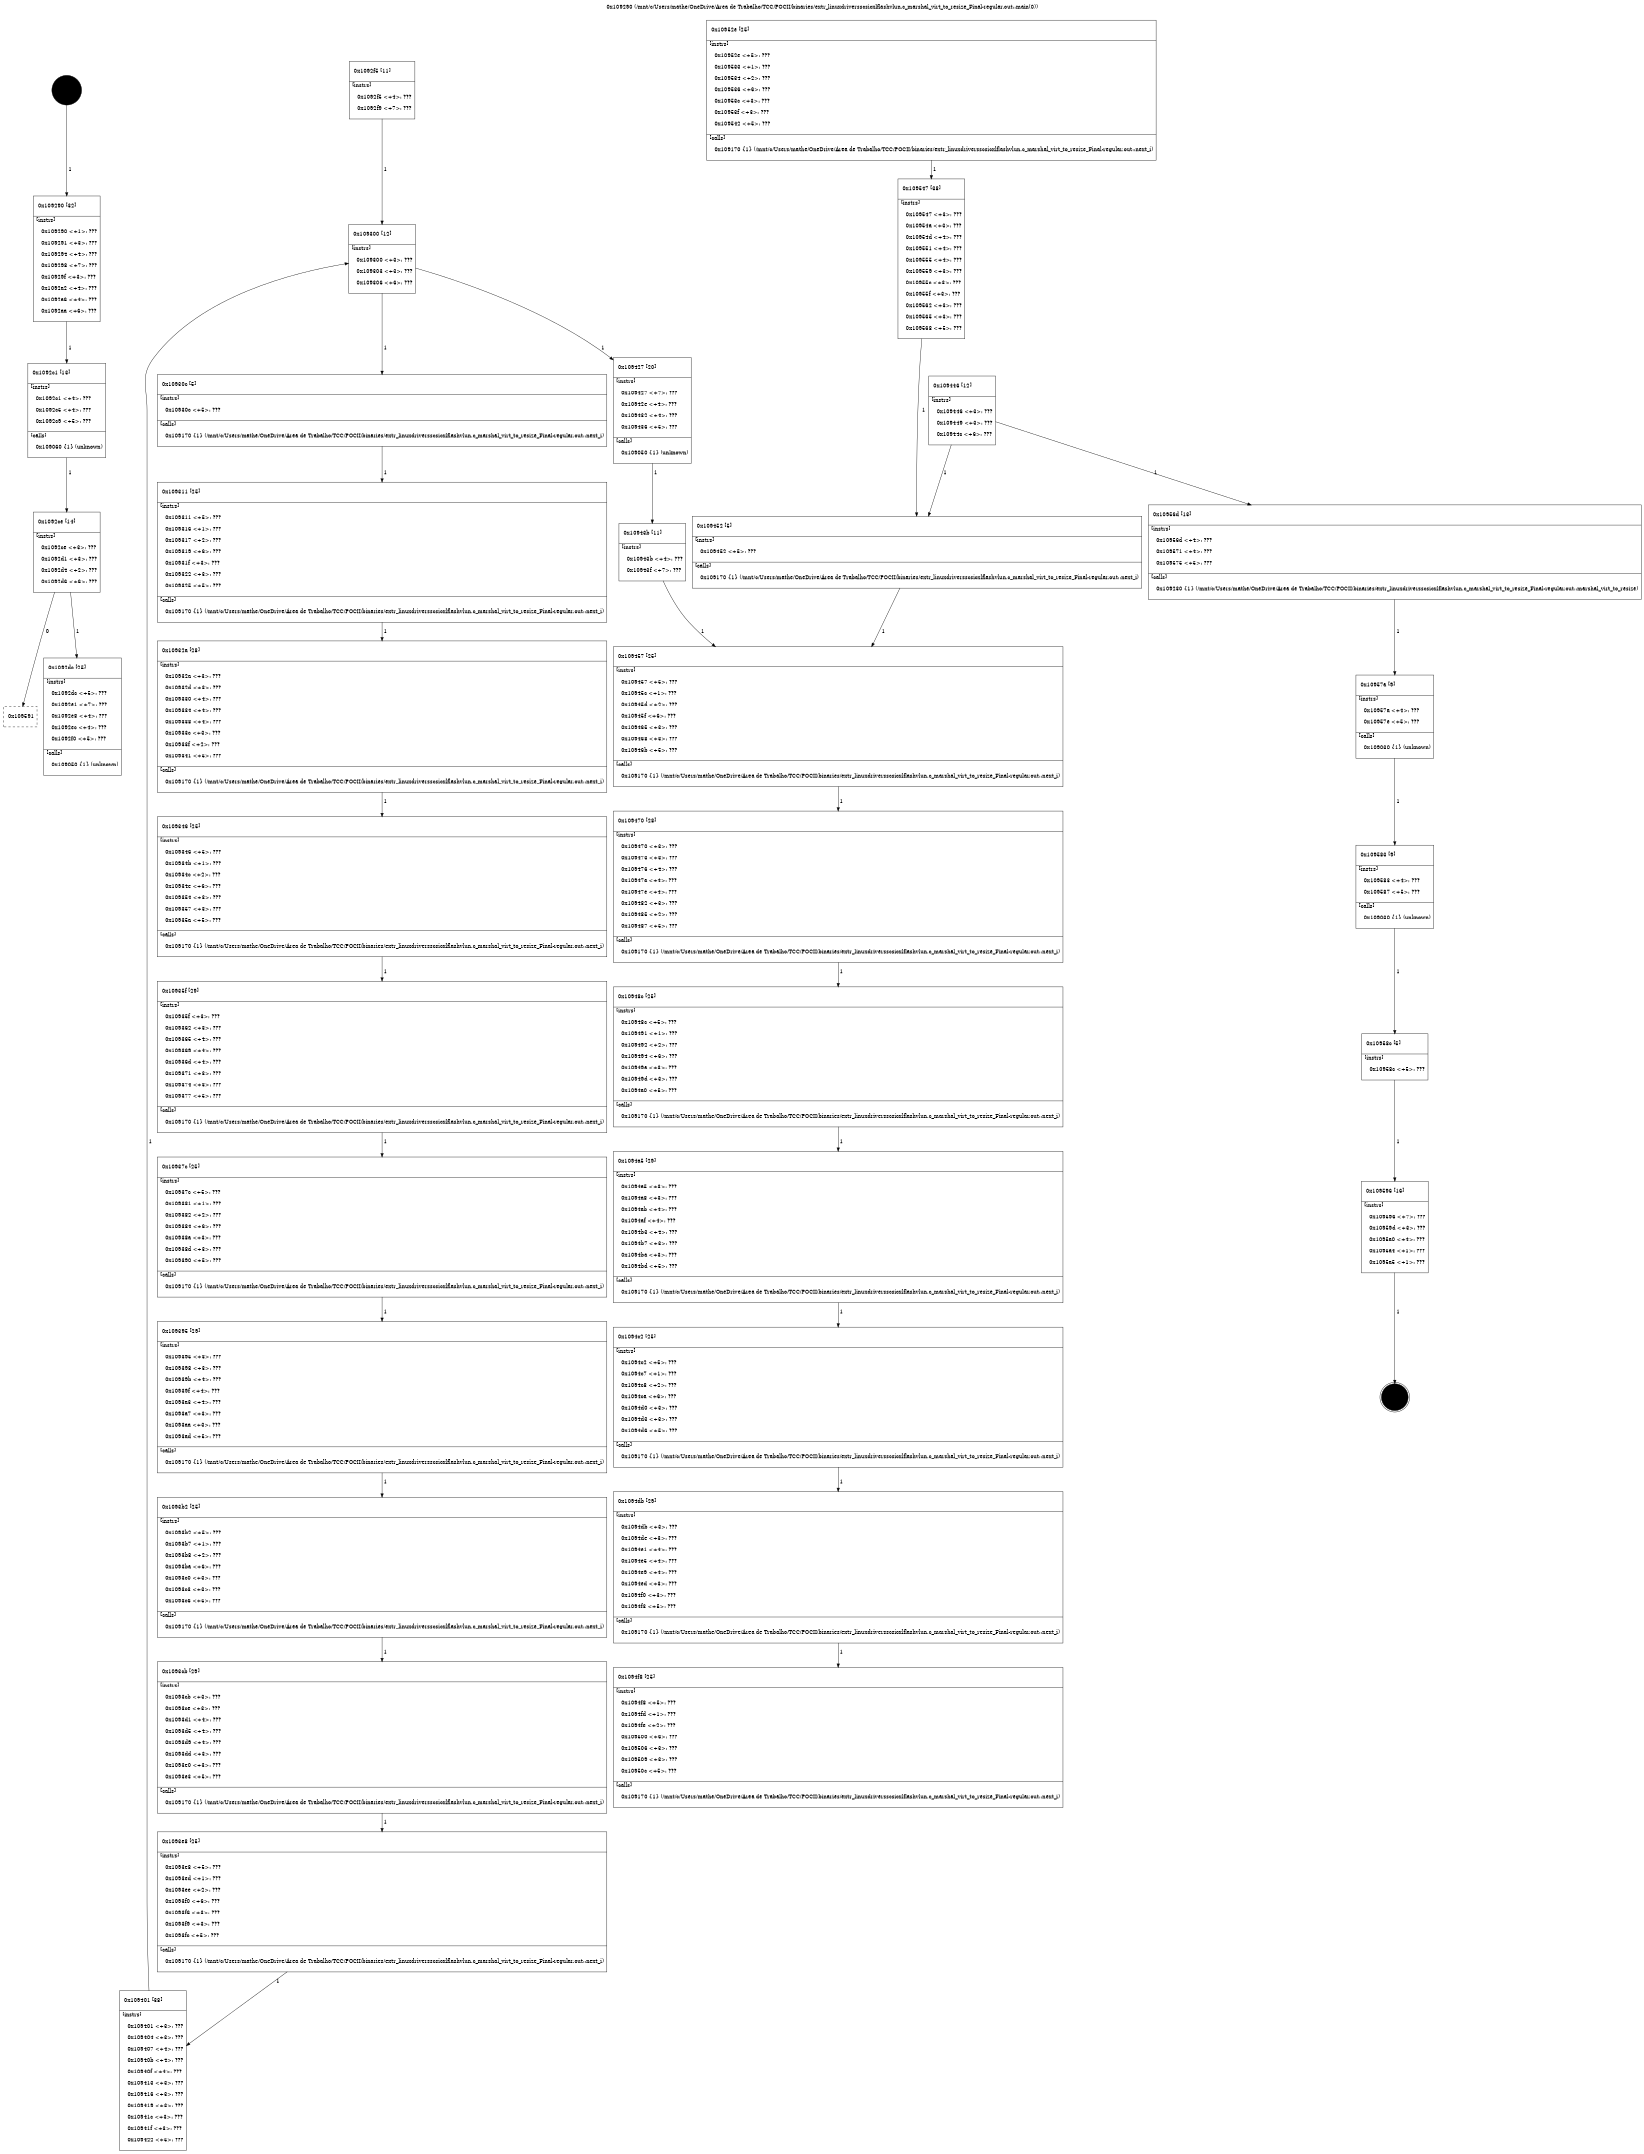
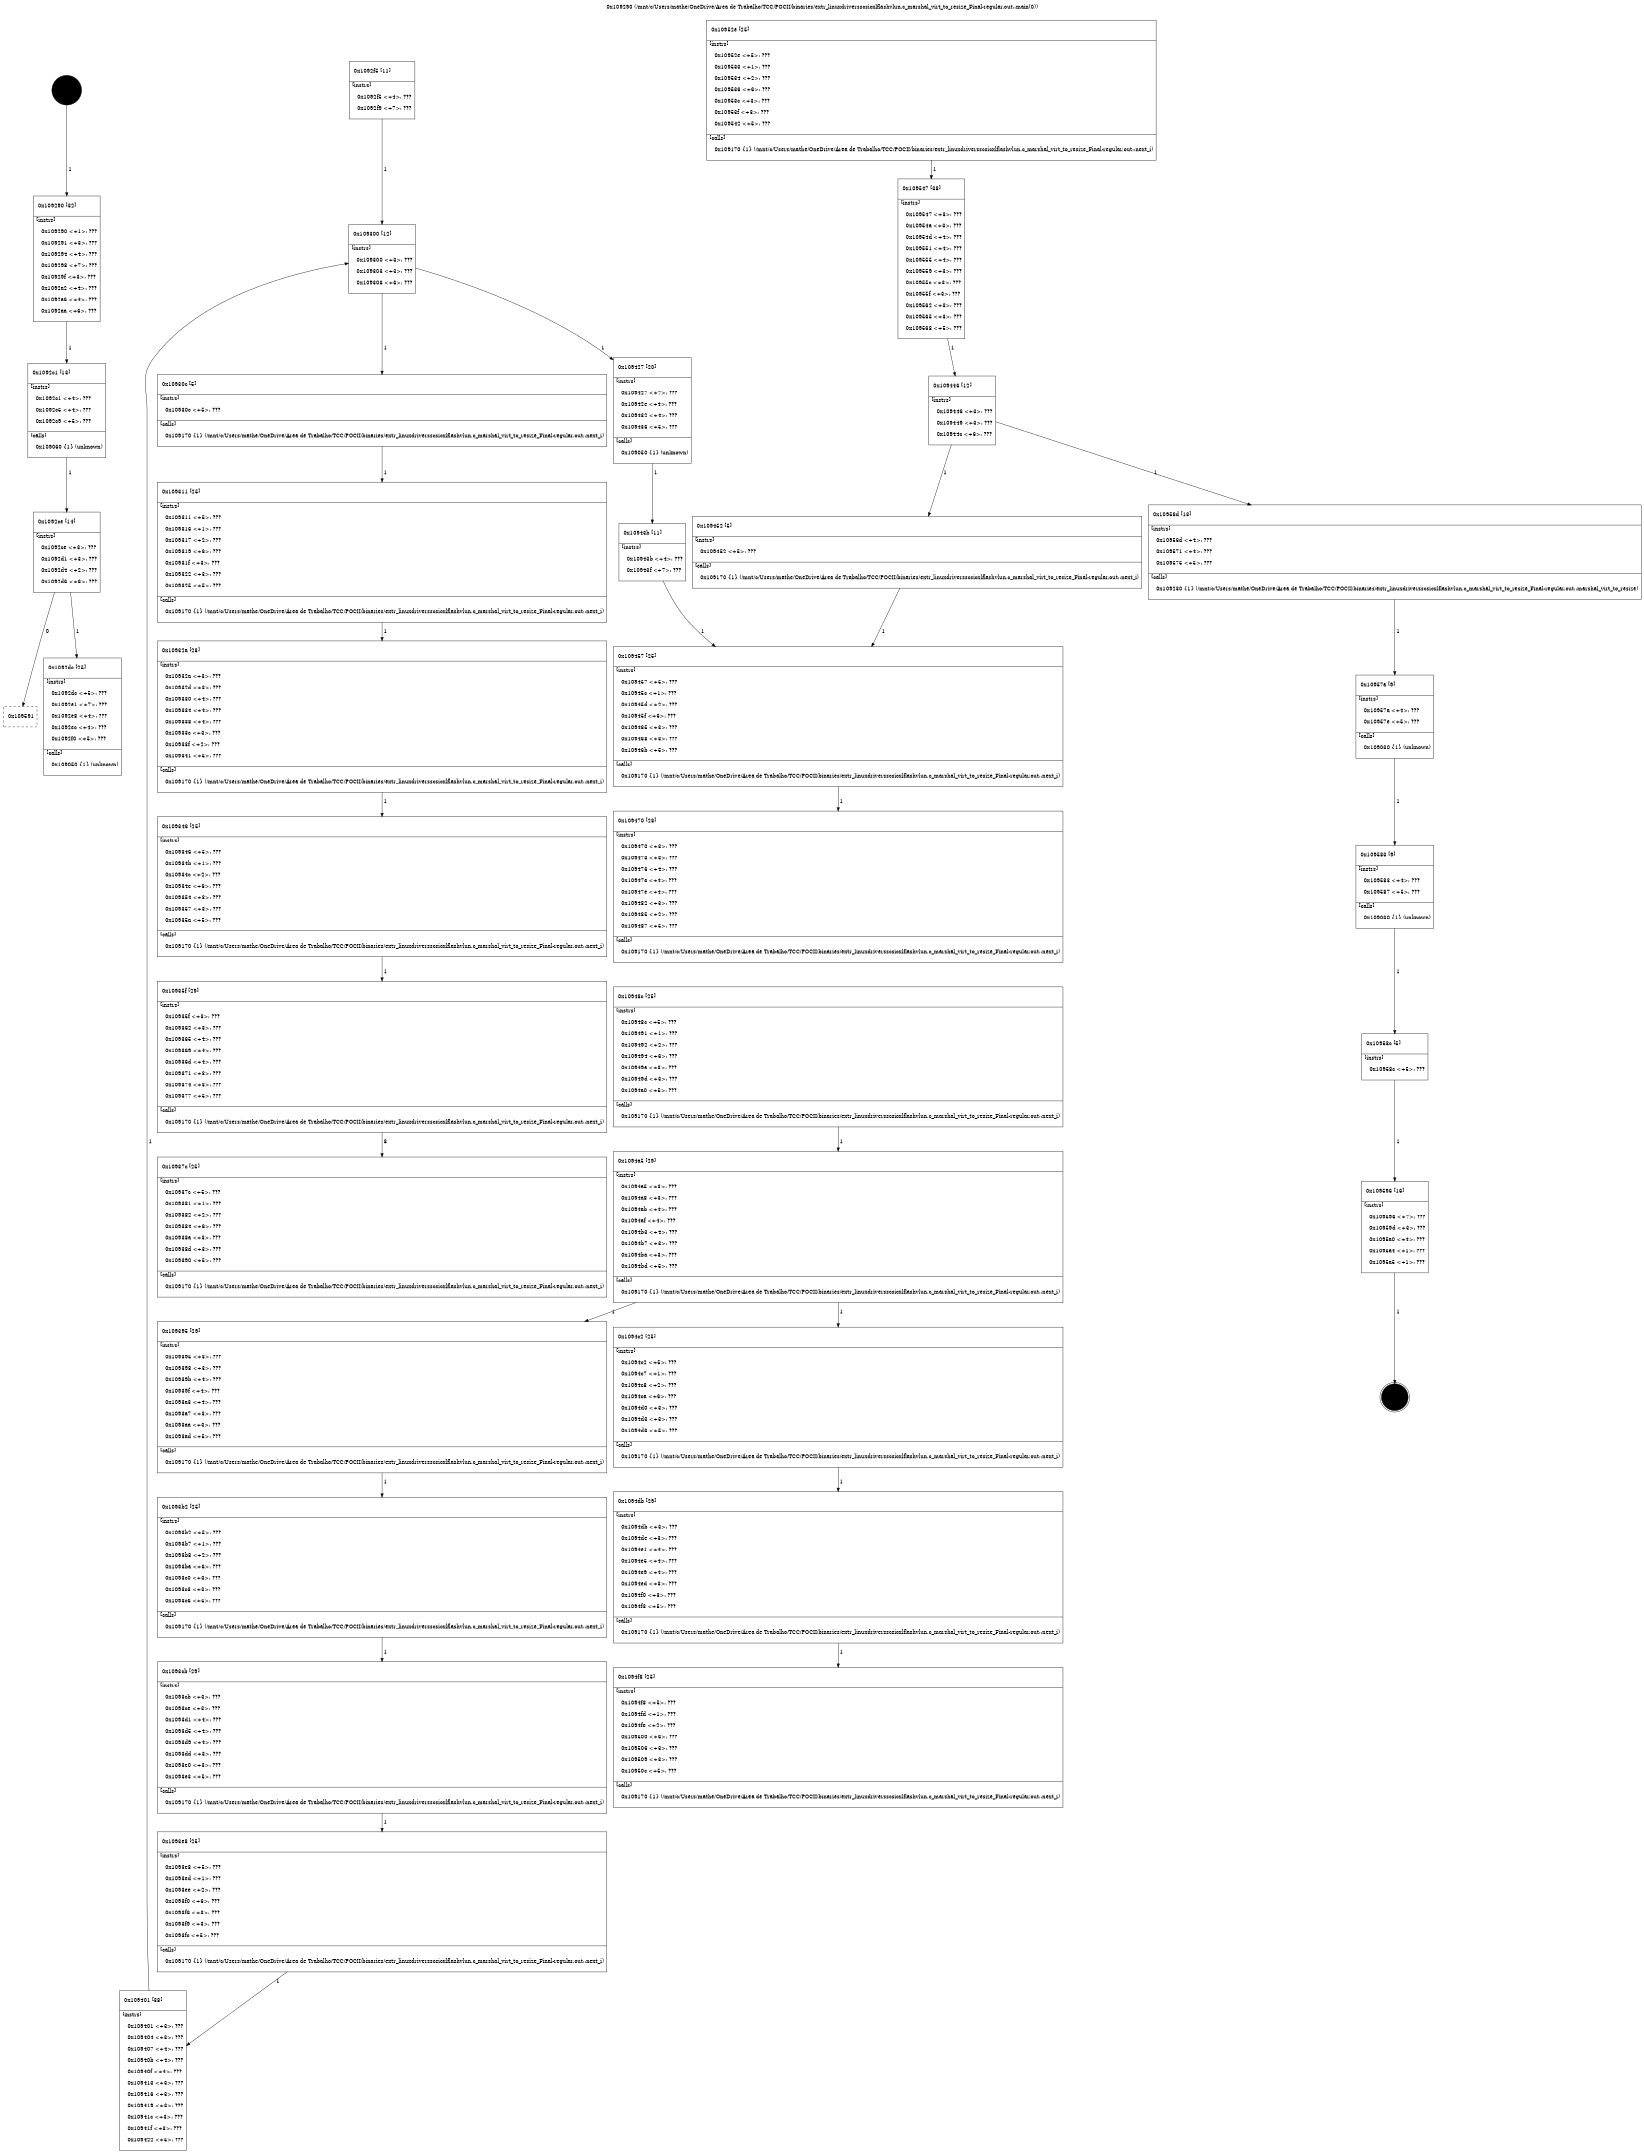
edge "0x109547 [38]" -> "0x109452 [5]": now "0x109547 [38]" -> "0x109446 [12]"
edge "0x109470 [28]" -> "0x10948c [25]": removed, label "1"
edge "0x10935f [29]" -> "0x10937c [25]": label " 1" -> " 8"
edge "0x10937c [25]" -> "0x109395 [29]": now "0x1094a5 [29]" -> "0x109395 [29]"
